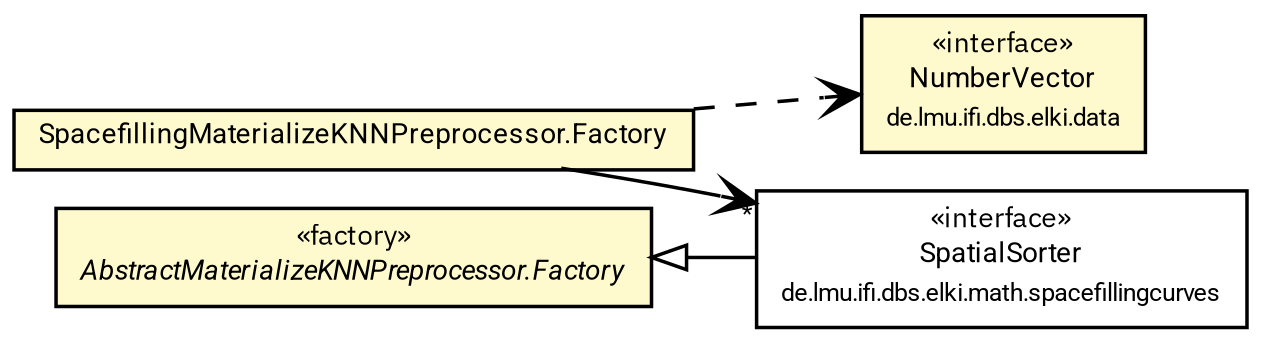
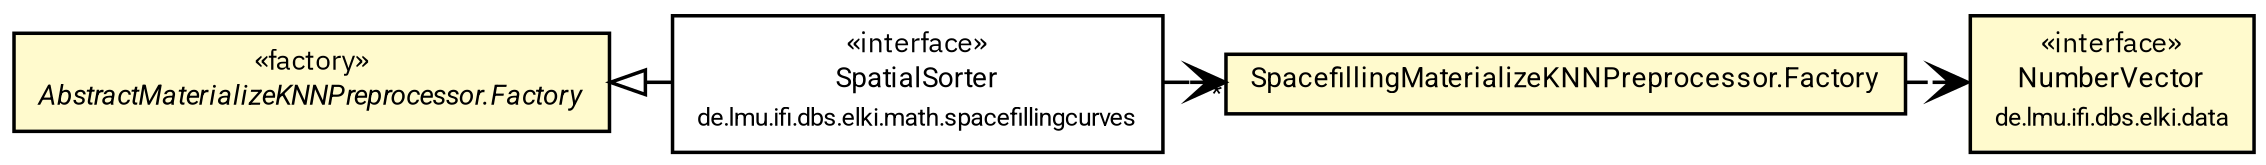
edge "SpacefillingMaterializeKNNPreprocessor.Factory" -> "SpatialSorter": reversed
